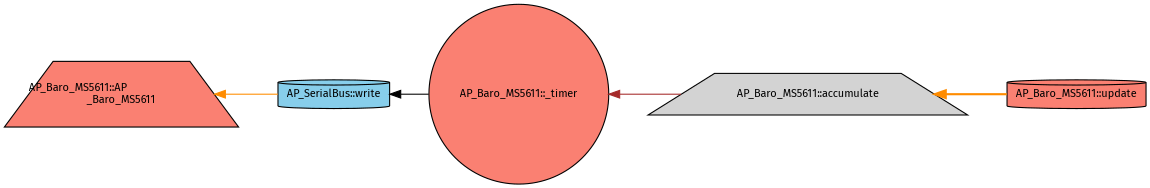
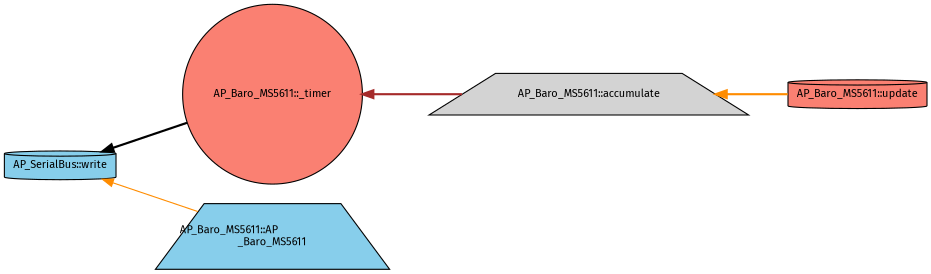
node "AP_Baro_MS5611::AP _Baro_MS5611": fillcolor salmon -> skyblue
edge "AP_SerialBus::write" -> "AP_Baro_MS5611::AP _Baro_MS5611": reversed
edge "AP_Baro_MS5611::_timer" -> "AP_SerialBus::write": style solid -> bold
edge "AP_Baro_MS5611::accumulate" -> "AP_Baro_MS5611::_timer": style solid -> bold
